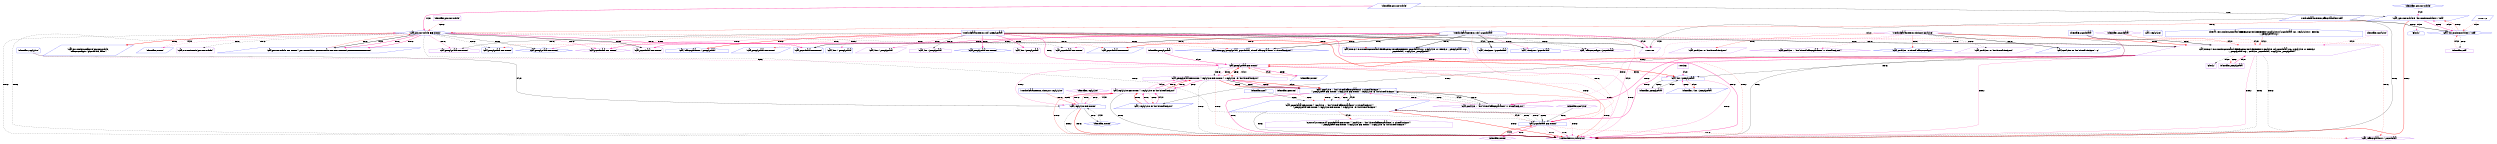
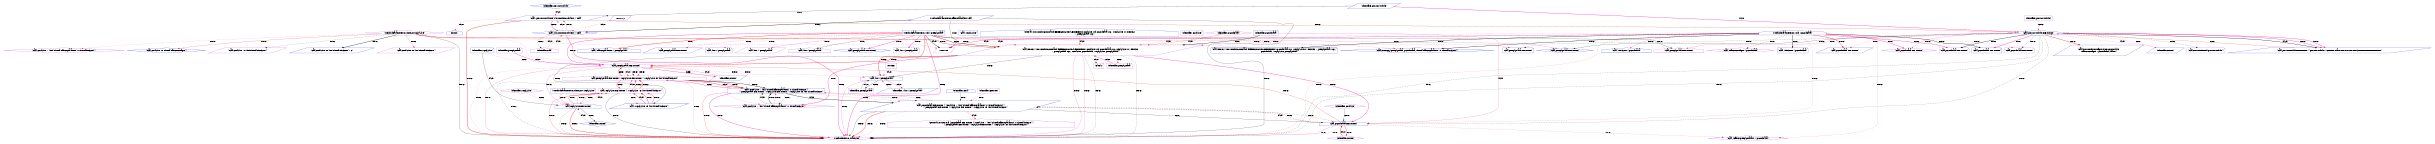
edge "(Call,(downmix_module_t *) self)" -> "(MethodReturn,static int)": added, label "DDG:"
node "(Call,(effect_param_t *) pCmdData)": label "(Call,(effect_param_t *) pCmdData)" -> "(Call,(effect_pReplyData_t *) pCmdData)"
